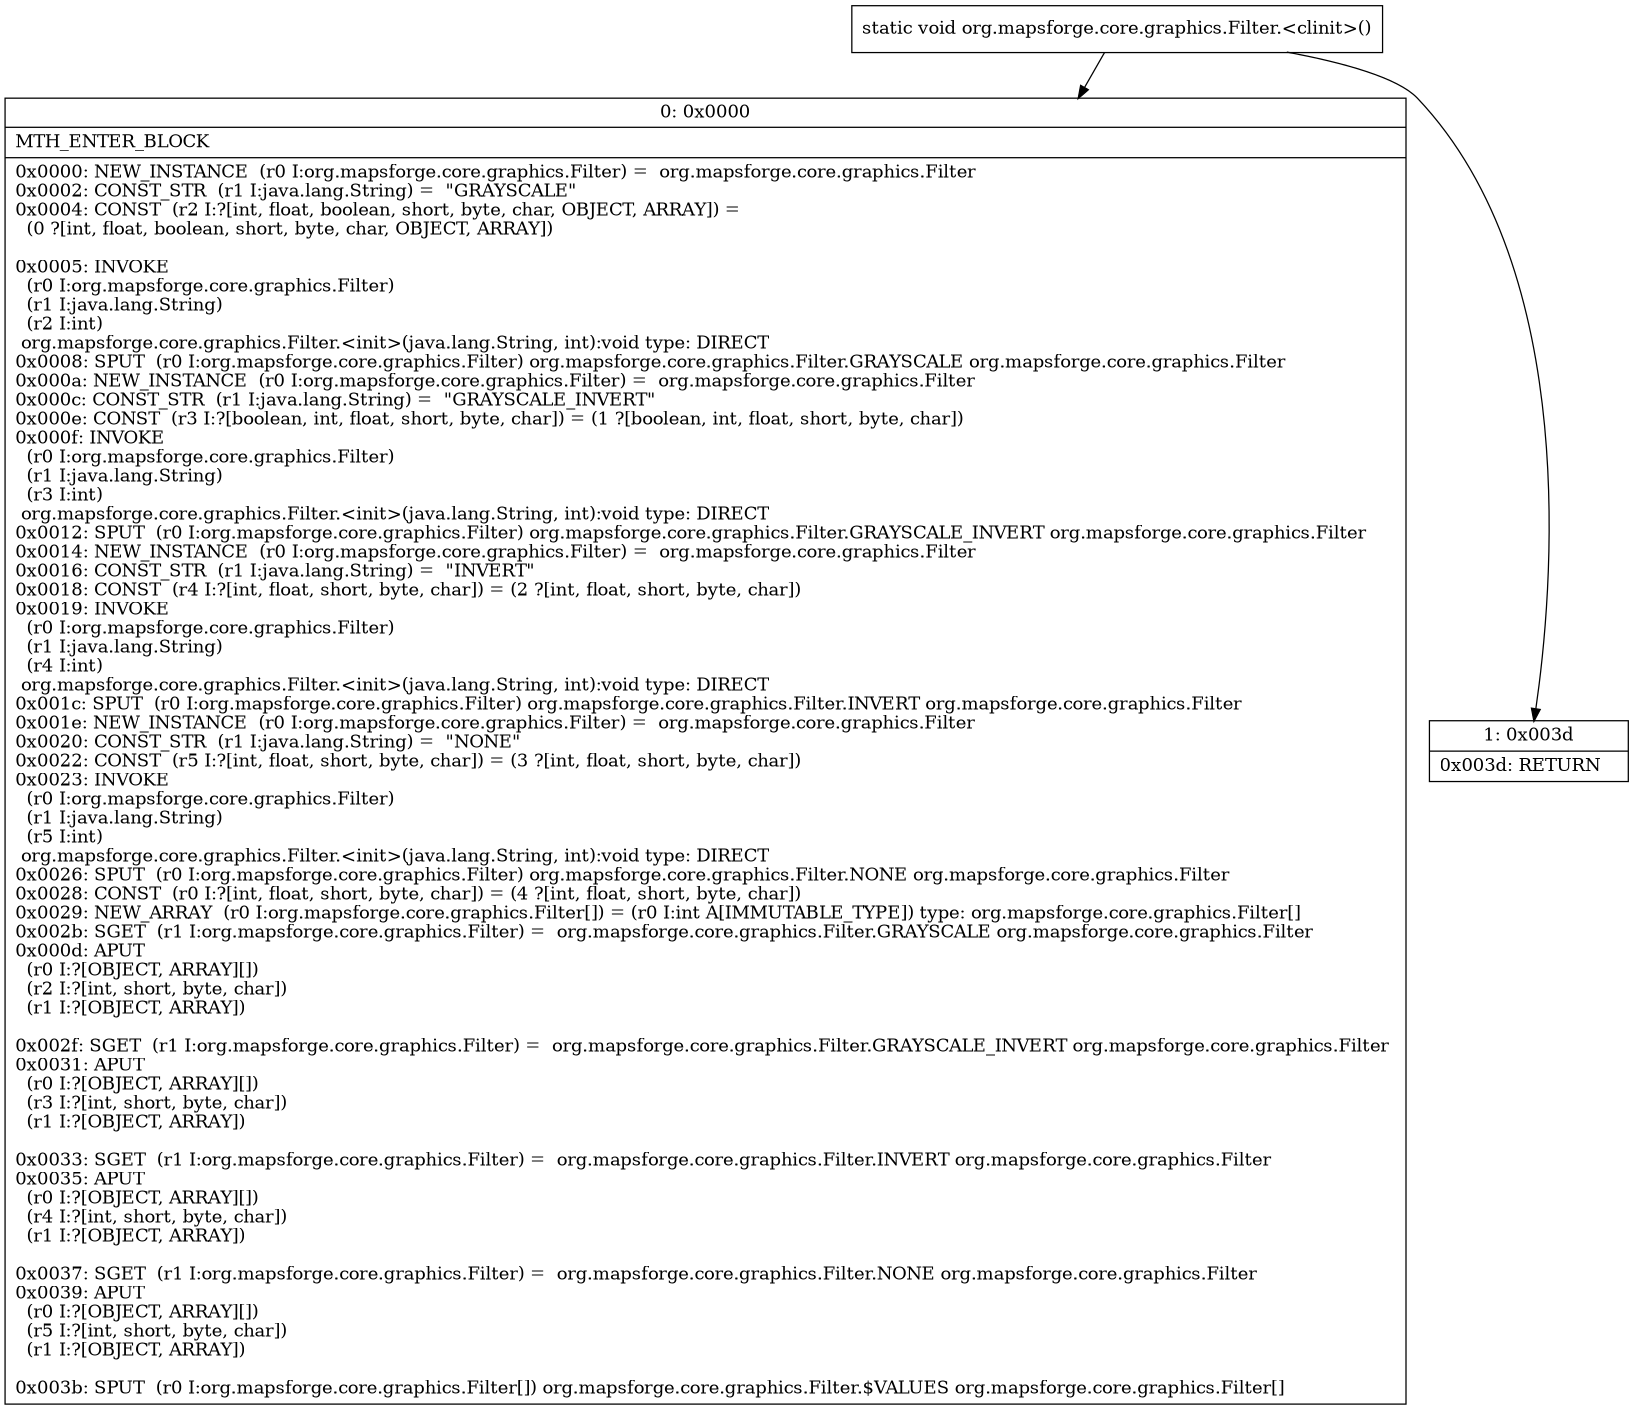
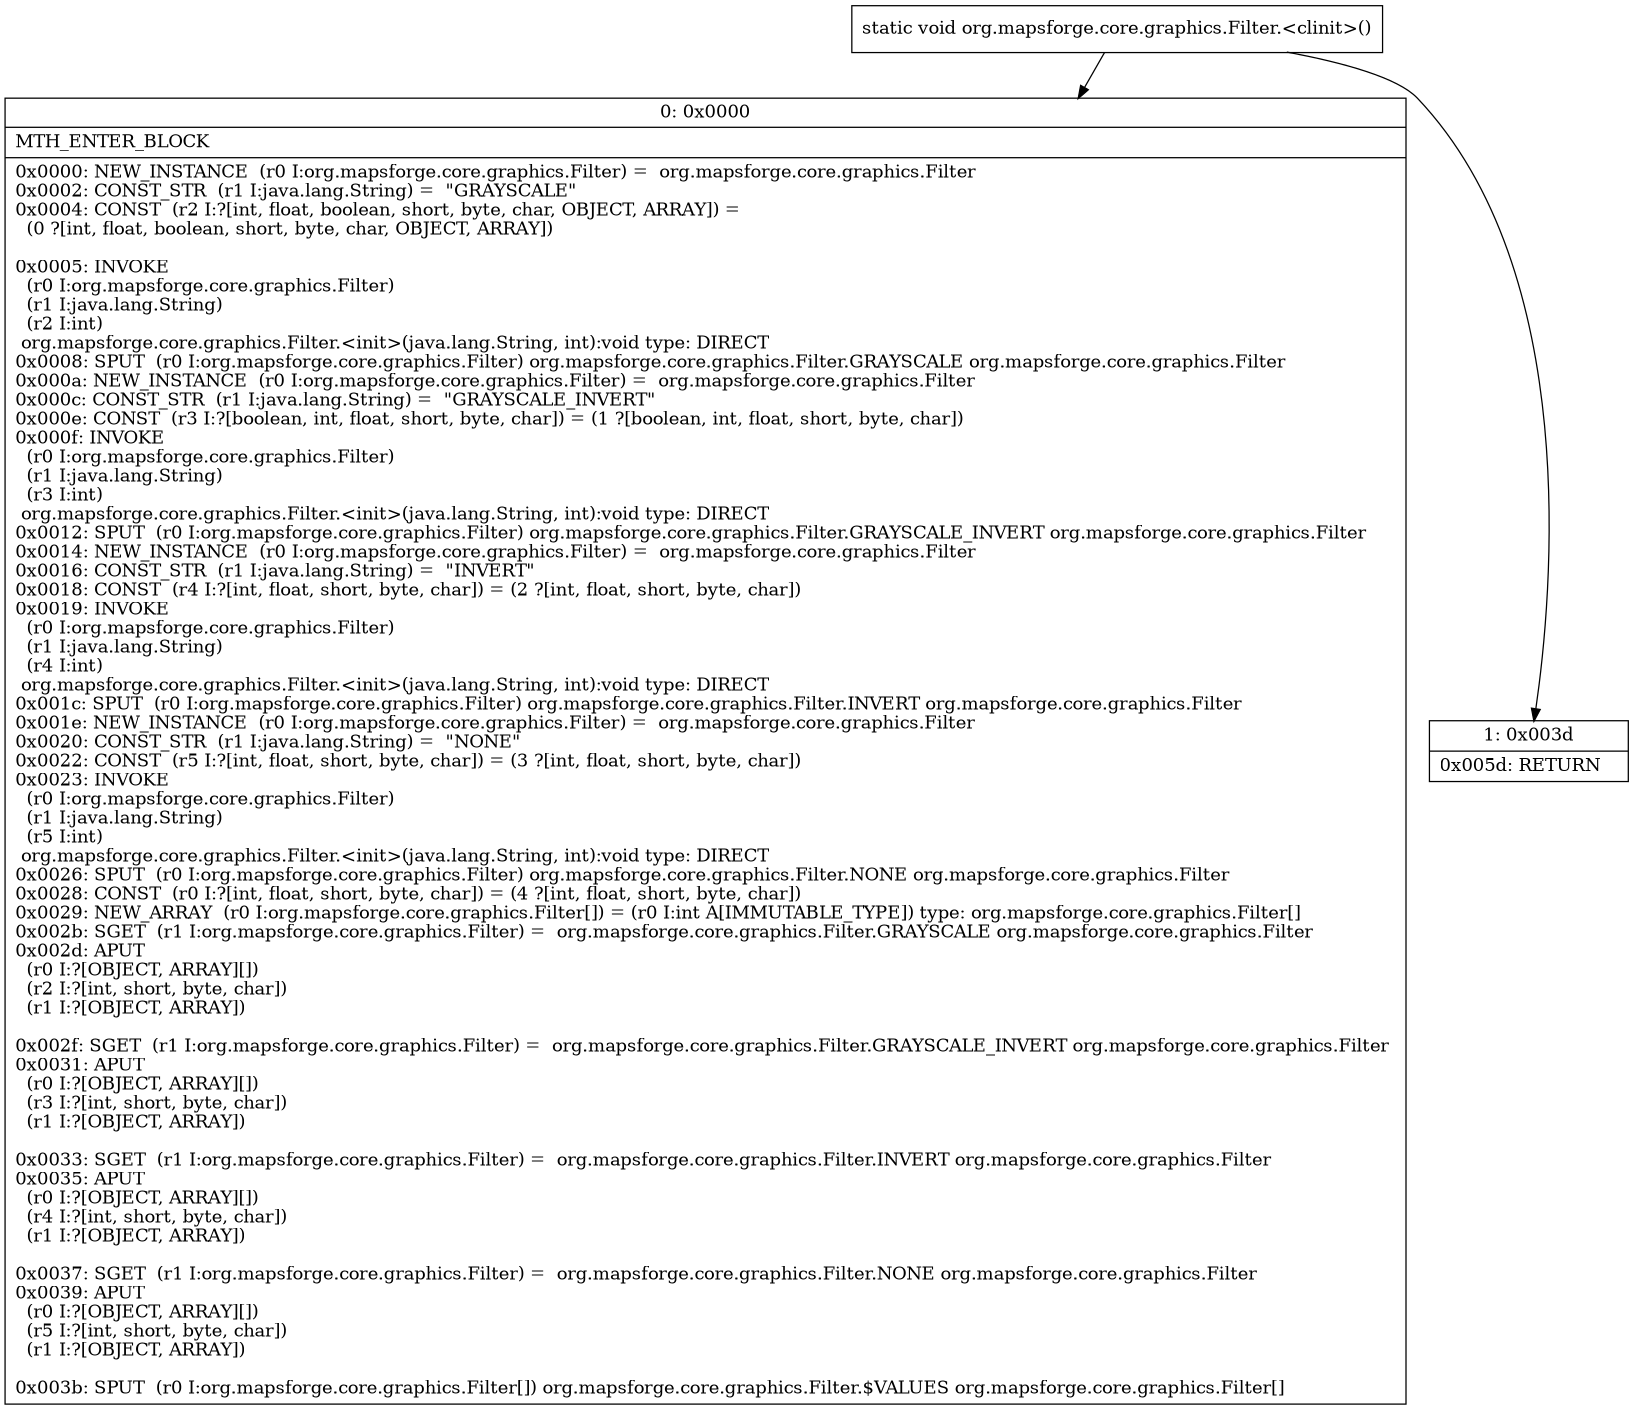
node "1: 0x003d": text "0x003d: RETURN" -> "0x005d: RETURN"
node "0: 0x0000": text "0x000d: APUT" -> "0x002d: APUT"
